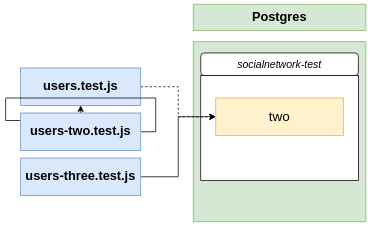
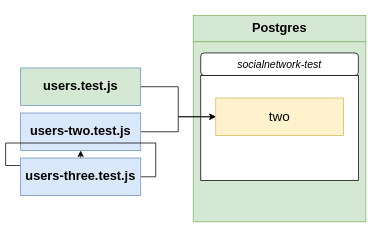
node "Postgres": moved (279, 17) -> (279, 29)
node "users.test.js": fillcolor #dae8fc -> #d5e8d4
edge "users.test.js" -> "two": style dashed -> solid
edge "users-two.test.js" -> "users.test.js": now "users-two.test.js" -> "two"
edge "users-three.test.js" -> "two": now "users-three.test.js" -> "users-two.test.js"
